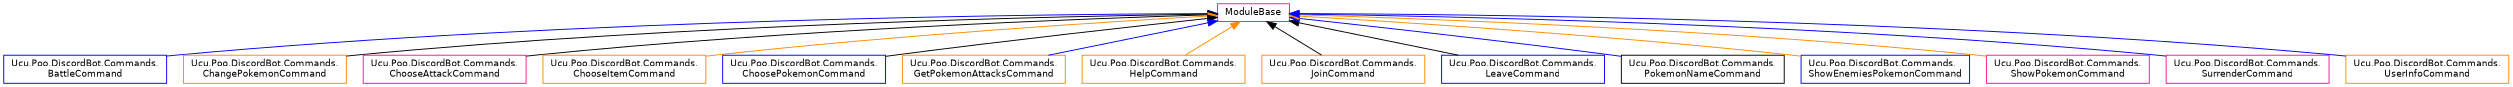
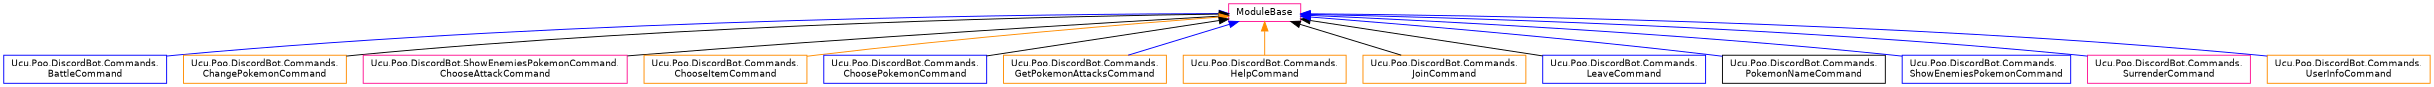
edge "Ucu.Poo.DiscordBot.Commands. ShowEnemiesPokemonCommand" -> "ModuleBase": color darkorange -> blue
node "Ucu.Poo.DiscordBot.Commands. ChooseAttackCommand": label "Ucu.Poo.DiscordBot.Commands. ChooseAttackCommand" -> "Ucu.Poo.DiscordBot.ShowEnemiesPokemonCommand. ChooseAttackCommand"
node "Ucu.Poo.DiscordBot.Commands. ShowPokemonCommand": removed
